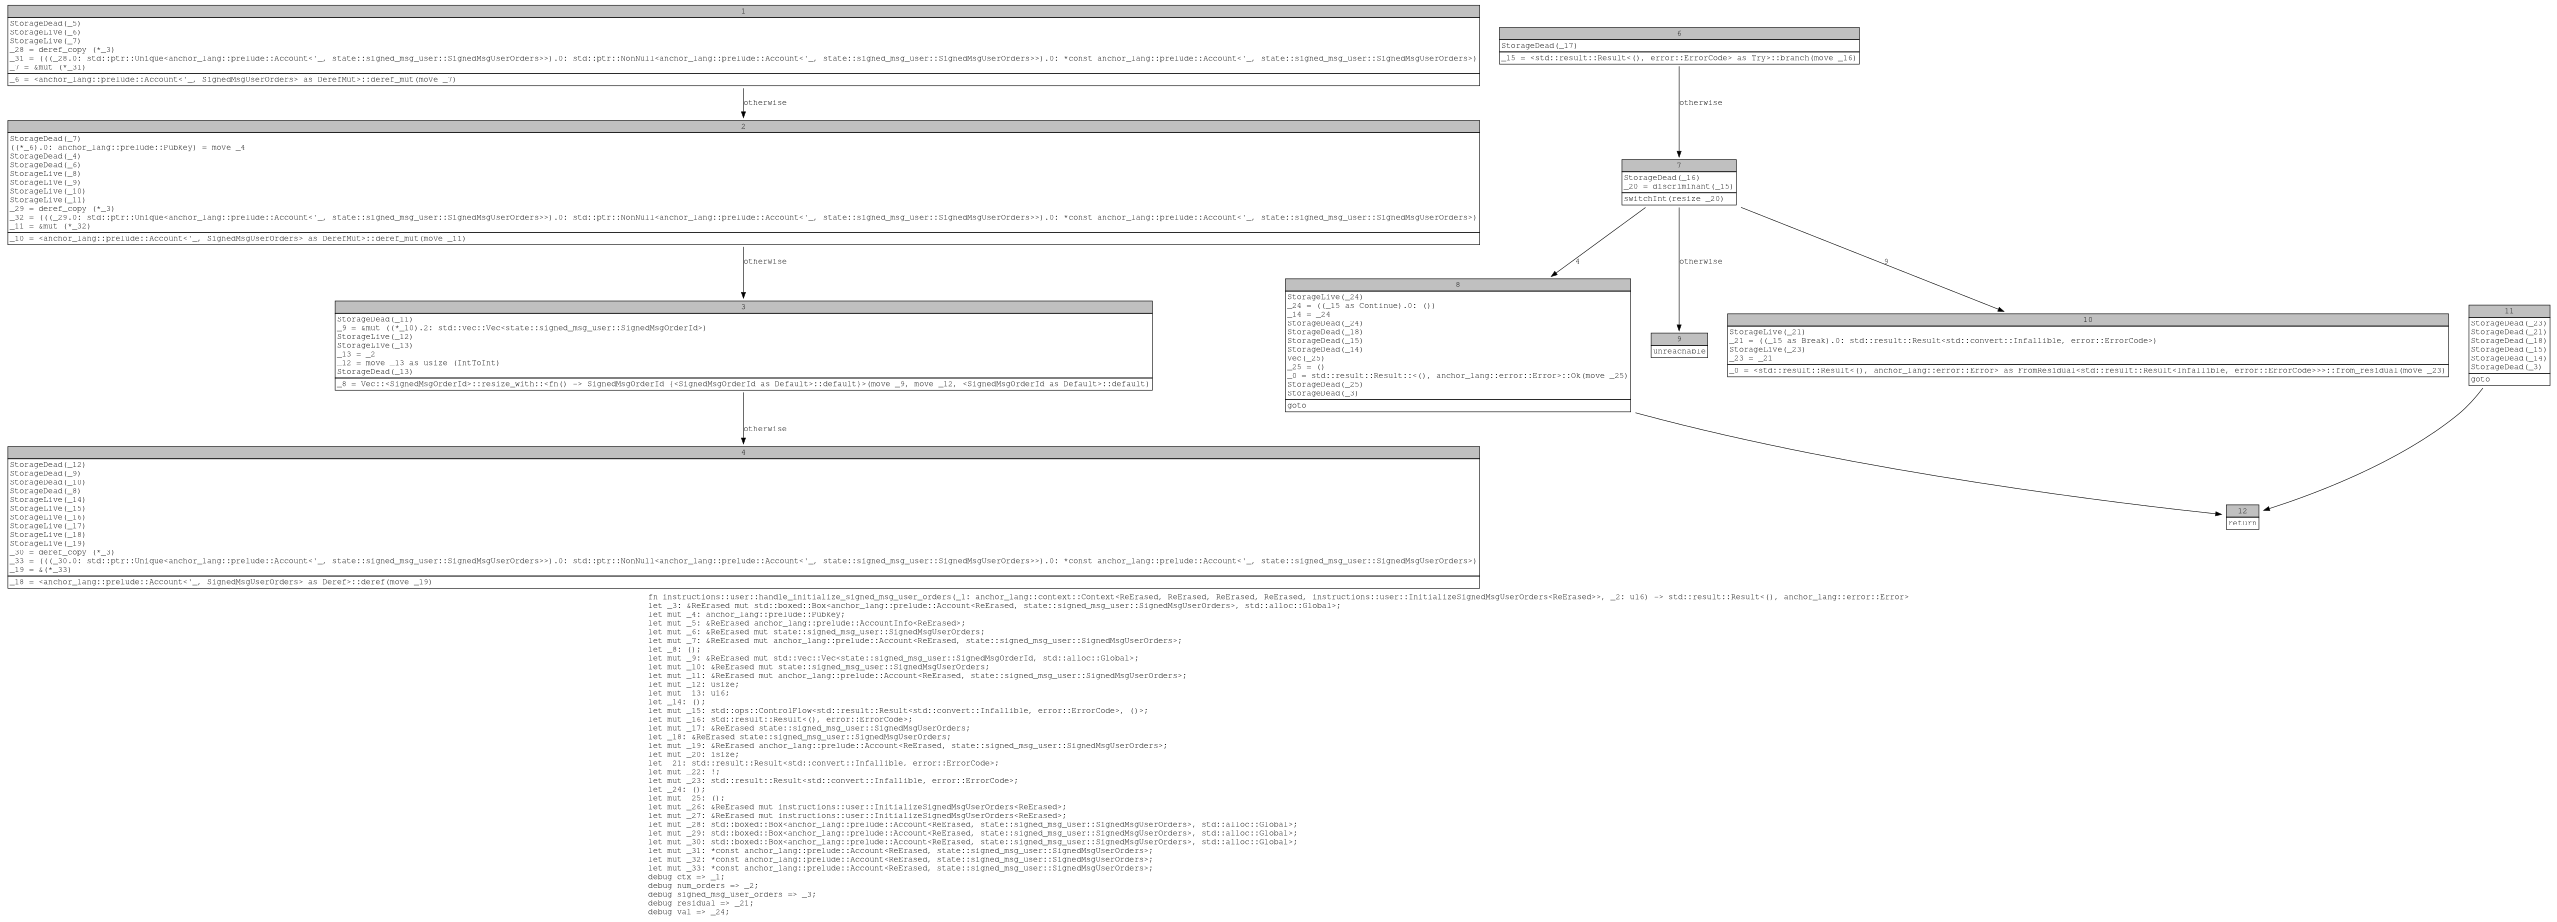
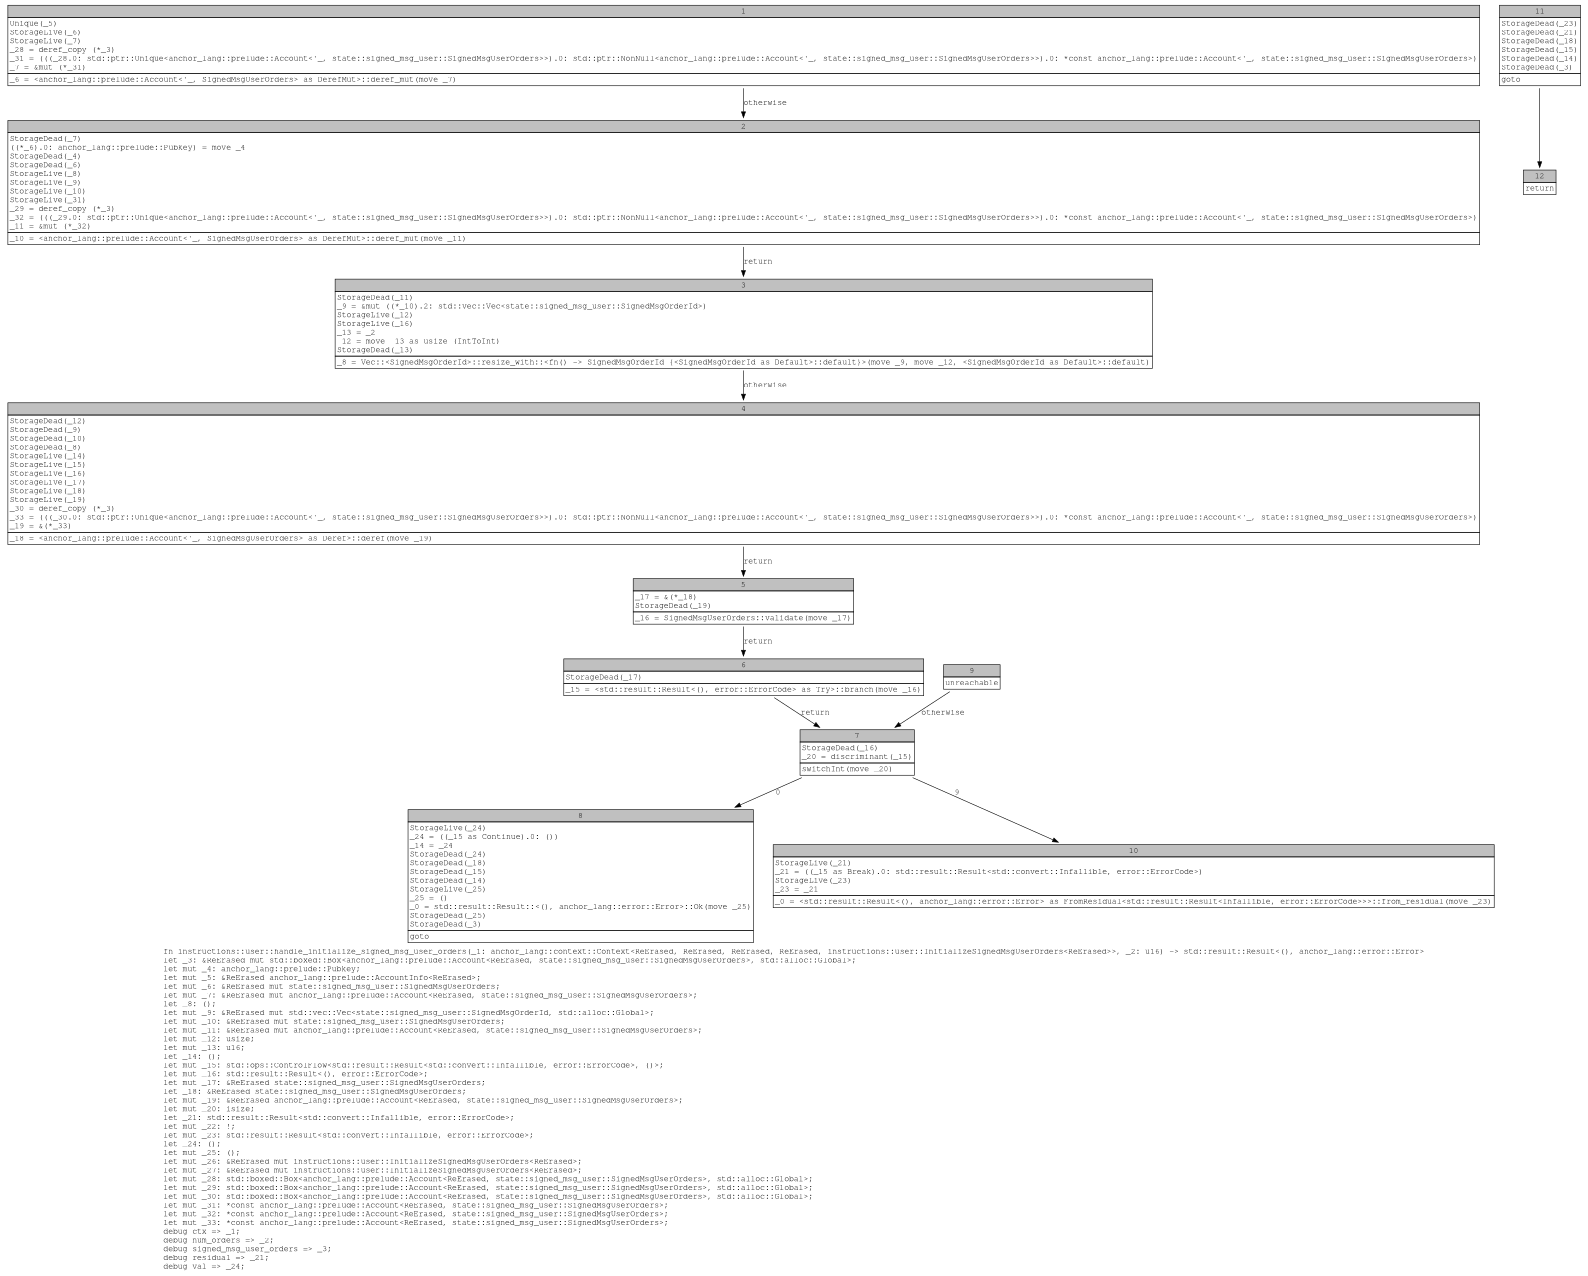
node "1": text "StorageDead(_5)" -> "Unique(_5)"
edge "6" -> "7": label "otherwise" -> "return"
node "7": text "switchInt(resize _20)" -> "switchInt(move _20)"
node "2": text "StorageLive(_11)" -> "StorageLive(_31)"
edge "2" -> "3": label "otherwise" -> "return"
edge "7" -> "8": label "4" -> "0"
edge "7" -> "9": reversed
node "3": text "StorageLive(_13)" -> "StorageLive(_16)"
node "8": text "Vec(_25)" -> "StorageLive(_25)"
edge "8" -> "12": removed
node "5": added
